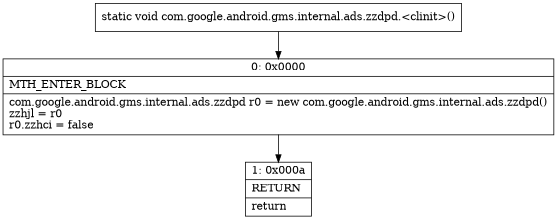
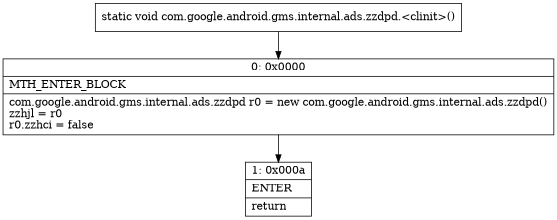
node "1: 0x000a": text "RETURN" -> "ENTER"
